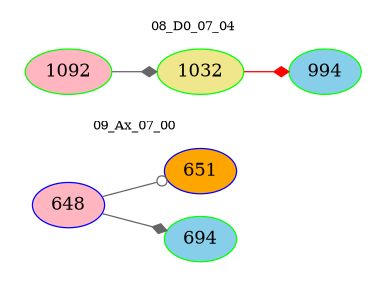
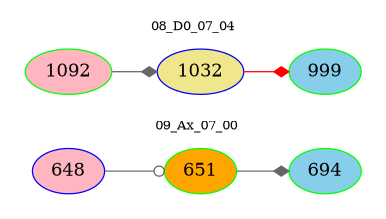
node "1032": color green -> blue
node "994": label "994" -> "999"
node "651": color blue -> green
edge "648" -> "694": now "651" -> "694"
